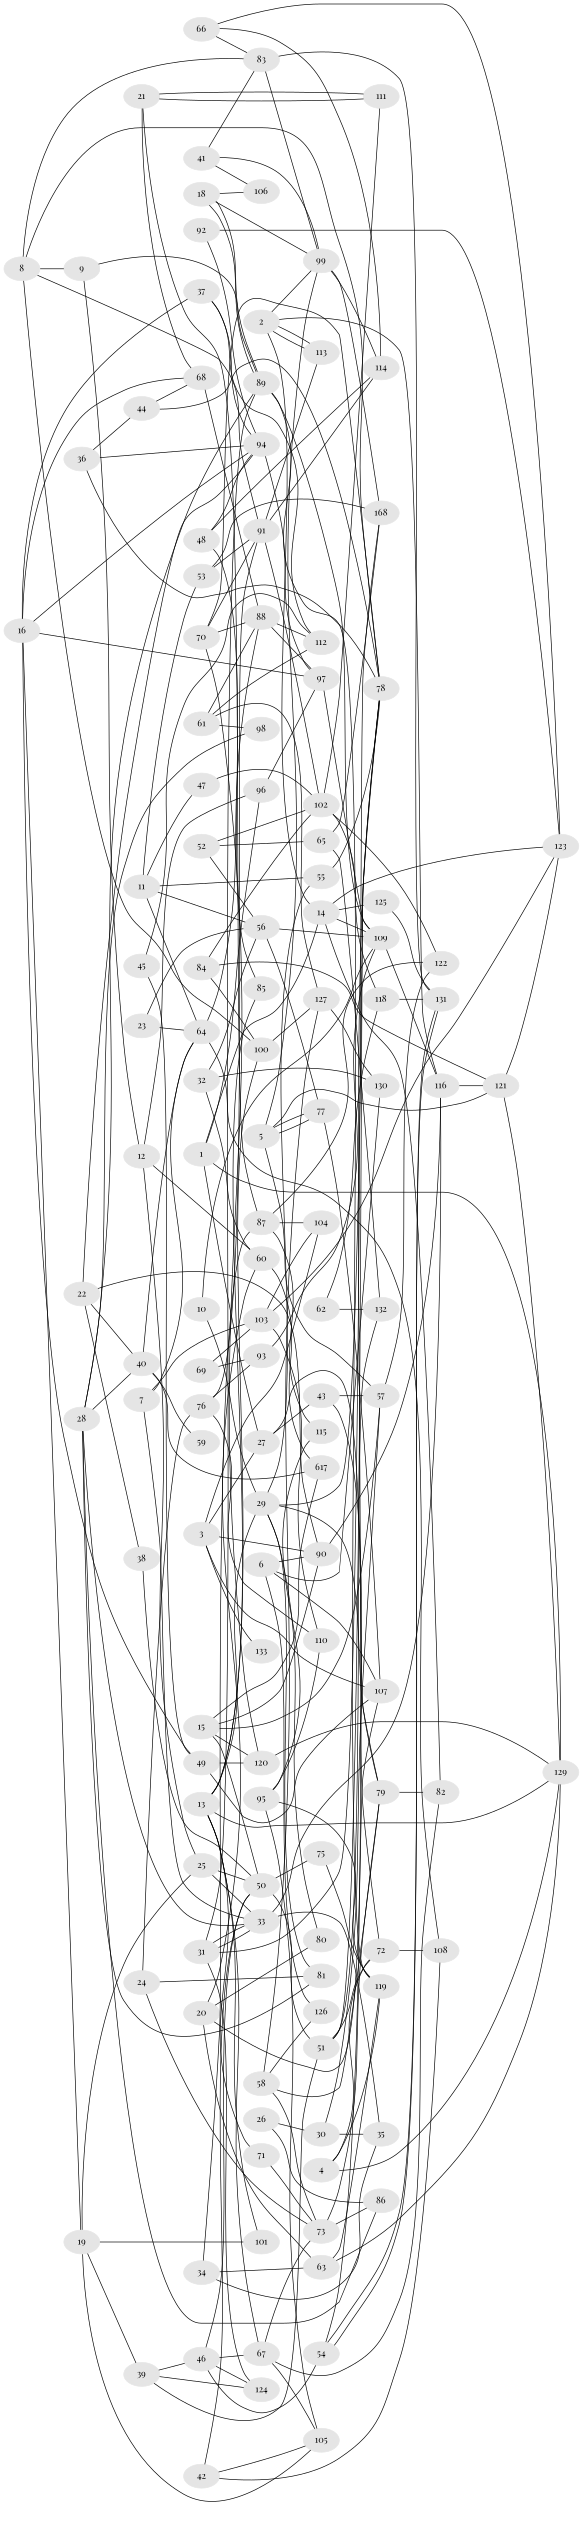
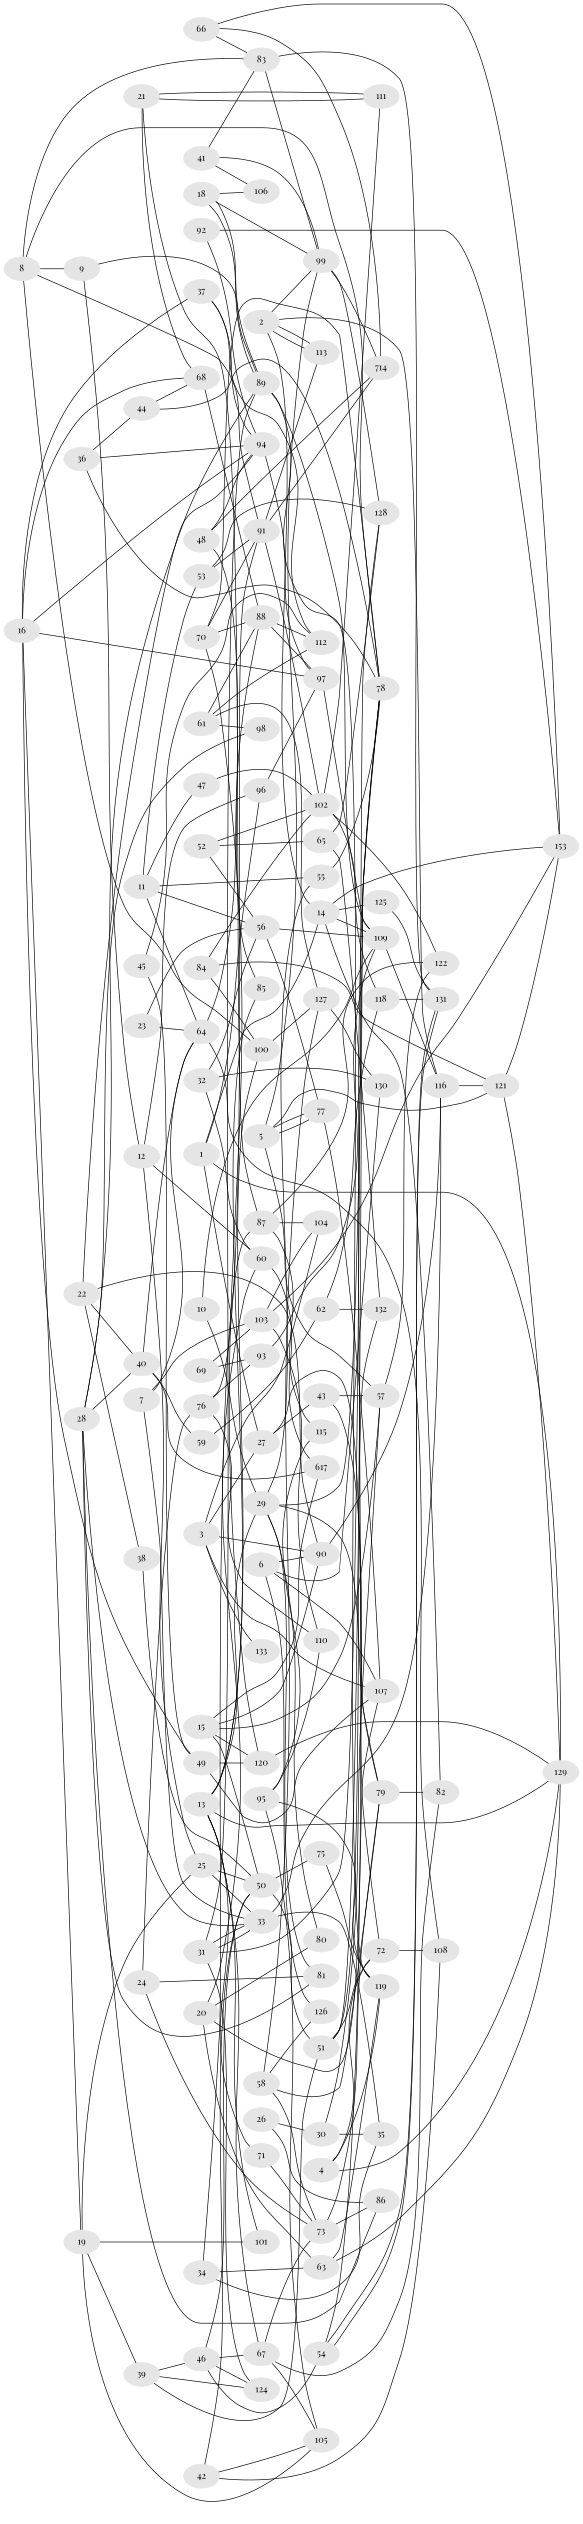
node "114": label "114" -> "714"
node "168": label "168" -> "128"
node "123": label "123" -> "153"
edge "62" -- "59": added
